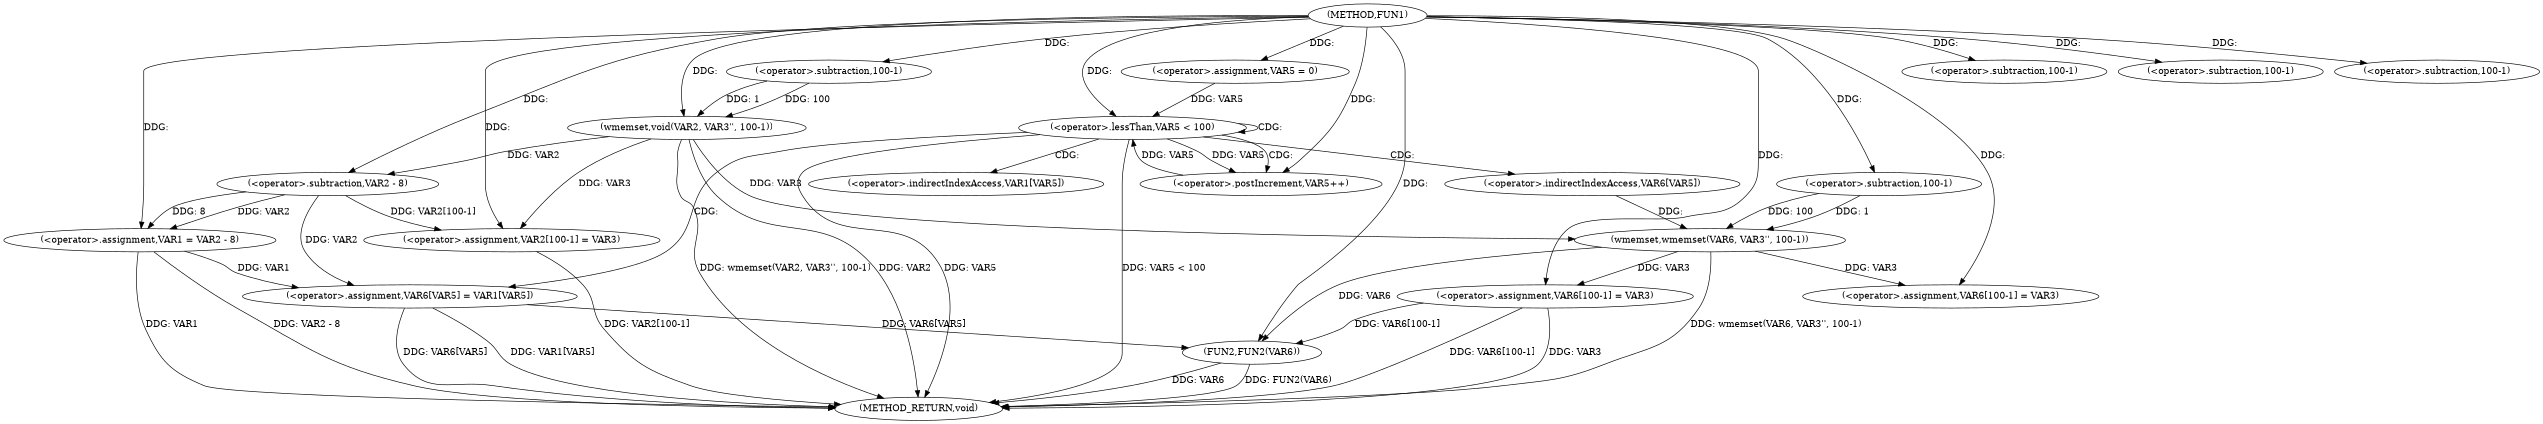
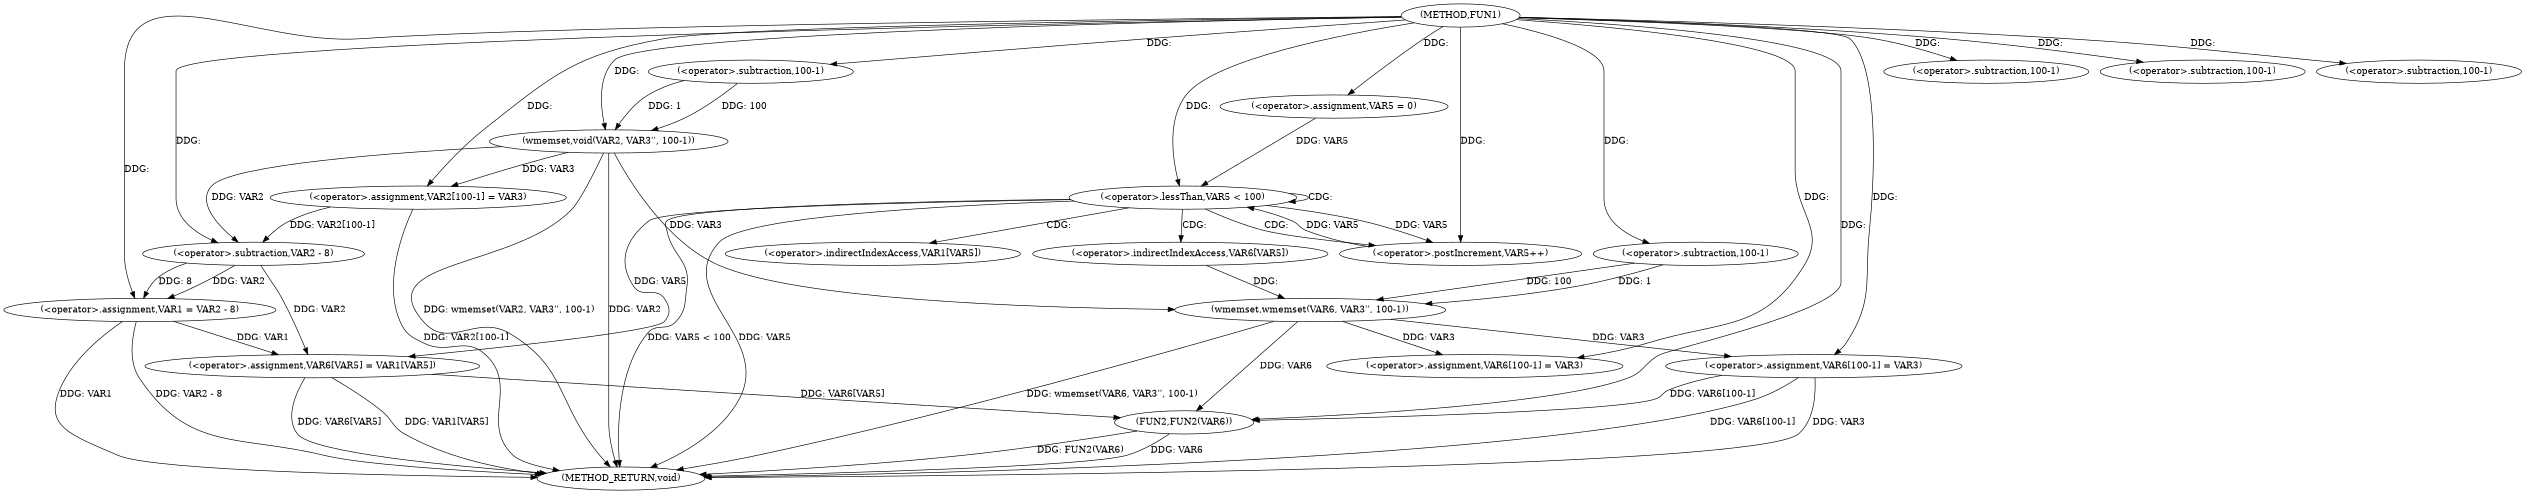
edge "(<operator>.lessThan,VAR5 < 100)" -> "(<operator>.assignment,VAR6[VAR5] = VAR1[VAR5])": label "CDG: " -> "DDG: VAR5"
edge "(<operator>.subtraction,VAR2 - 8)" -> "(<operator>.assignment,VAR2[100-1] = VAR3)": reversed
